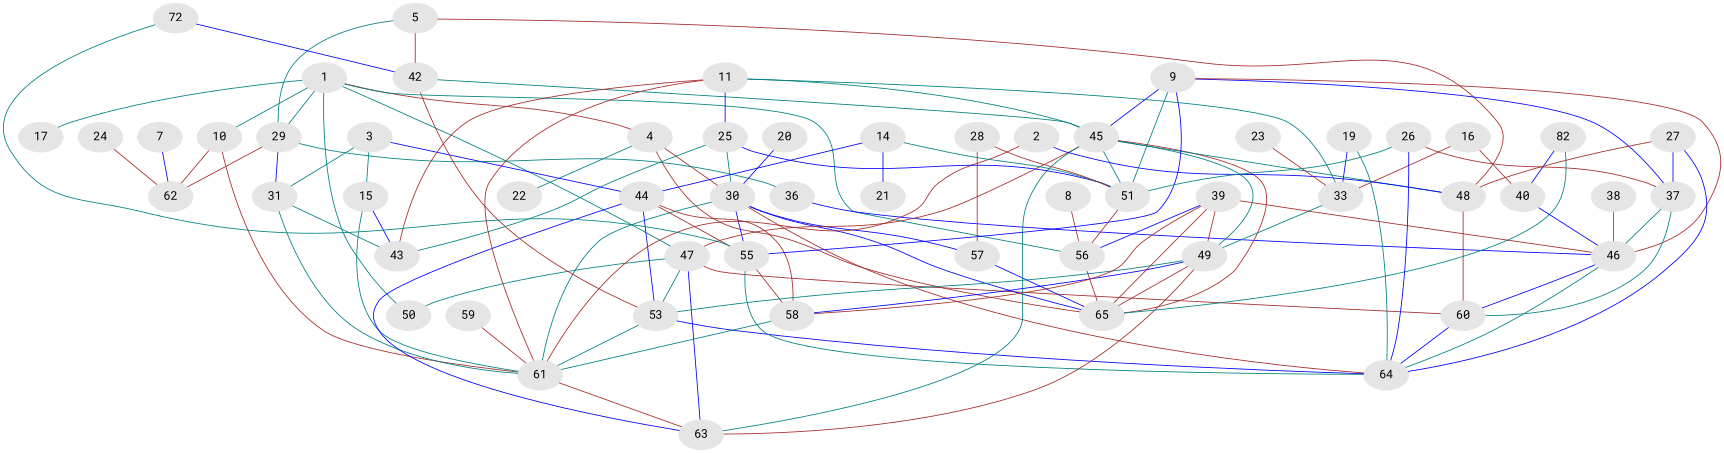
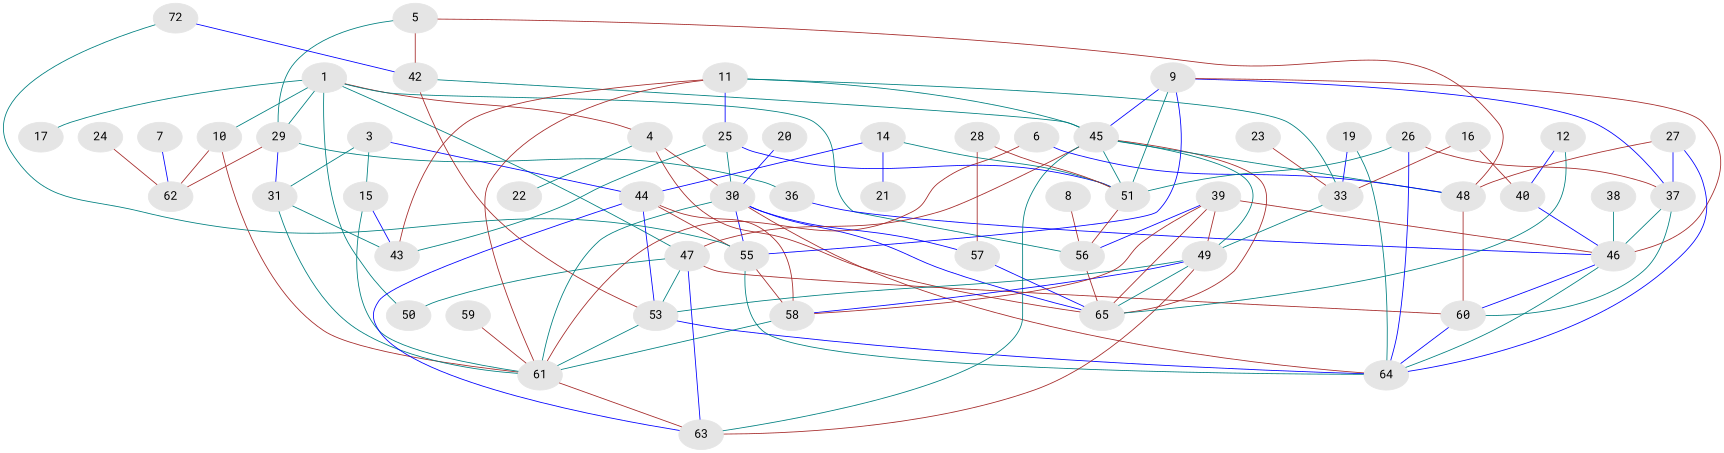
node "2": label "2" -> "6"
node "82": label "82" -> "12"
edge "49" -- "65": color brown -> teal
